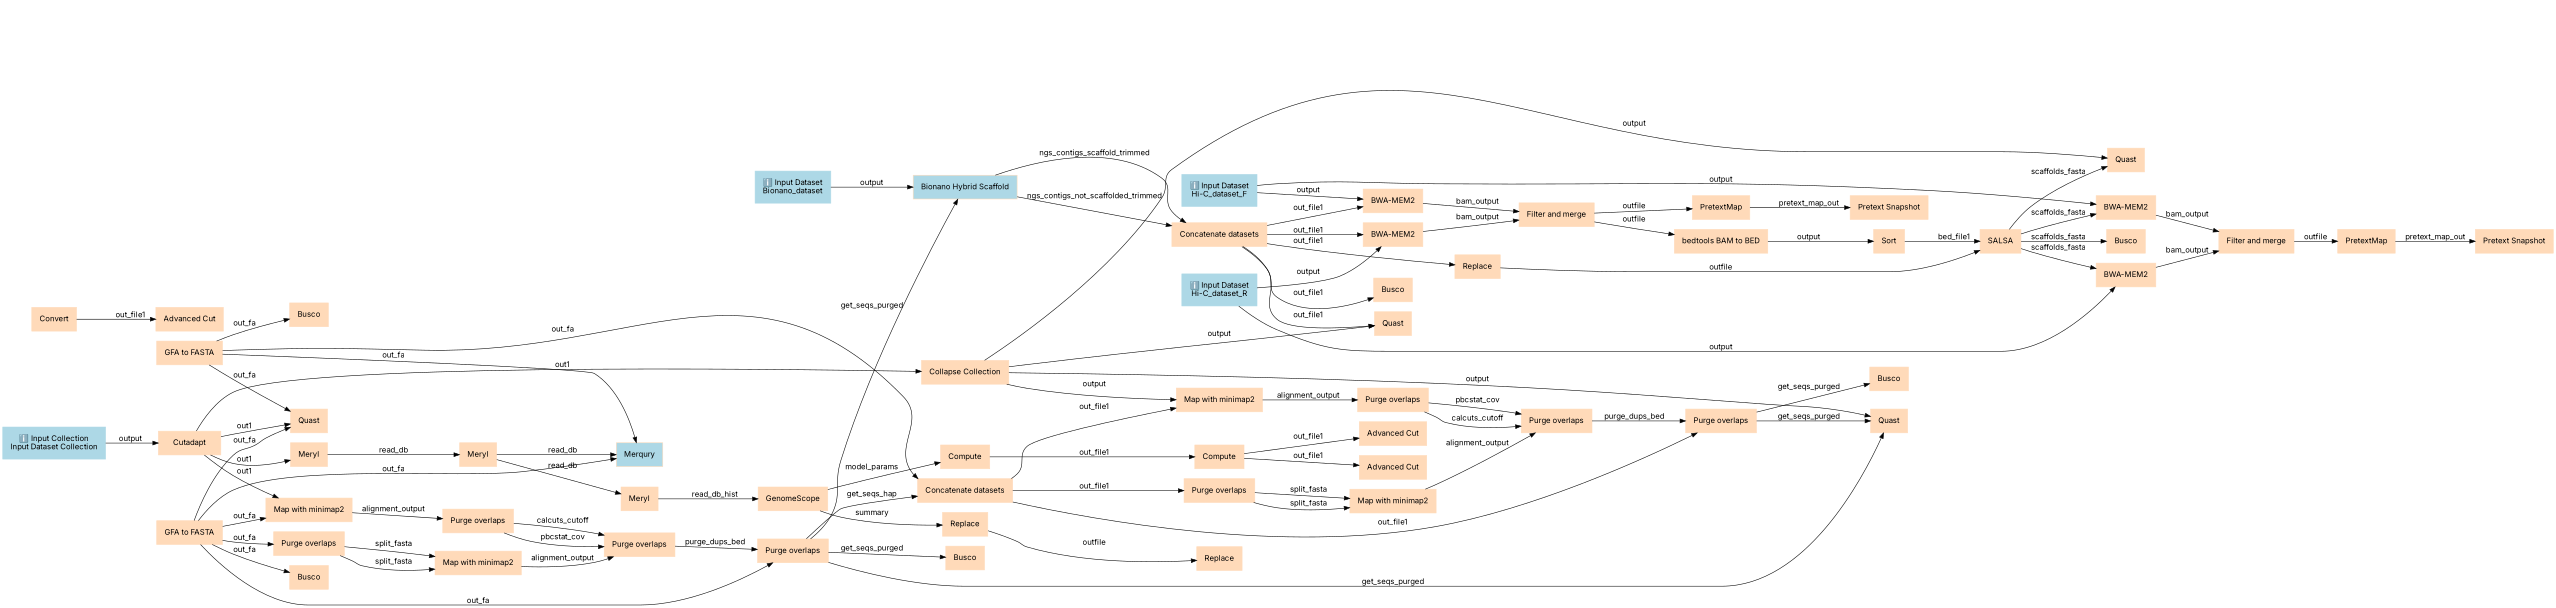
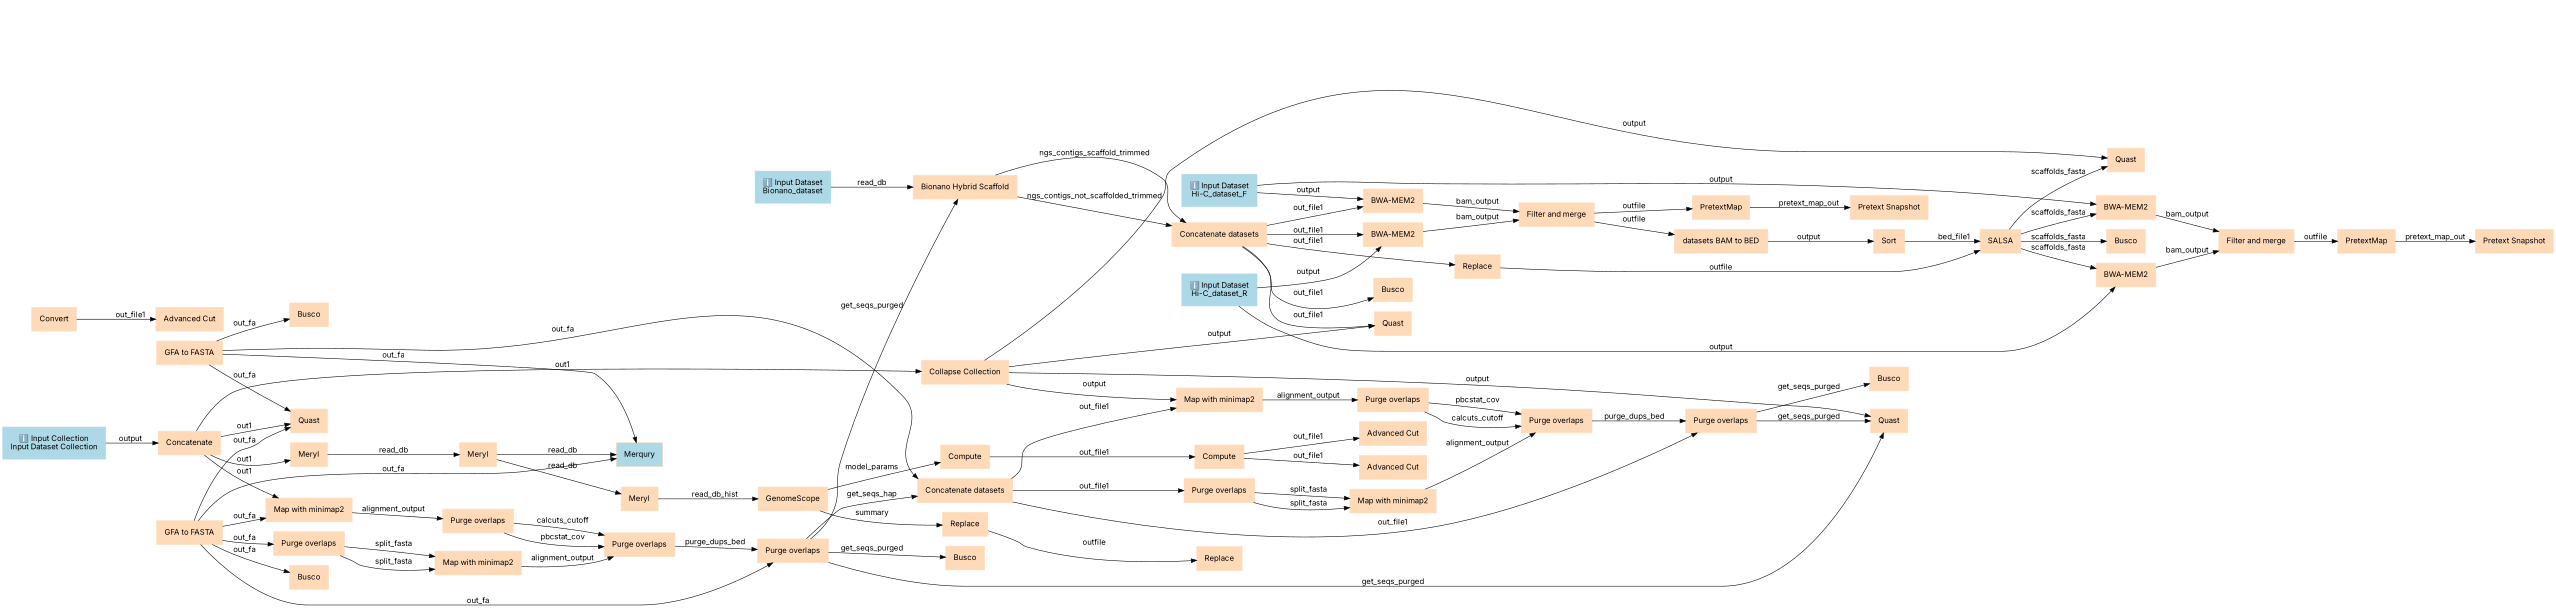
edge "ℹ️ Input Dataset Bionano_dataset" -> "Bionano Hybrid Scaffold": label "output" -> "read_db"
node "Bionano Hybrid Scaffold": fillcolor lightblue -> peachpuff
node "bedtools BAM to BED": label "bedtools BAM to BED" -> "datasets BAM to BED"
node "Cutadapt": label "Cutadapt" -> "Concatenate"
